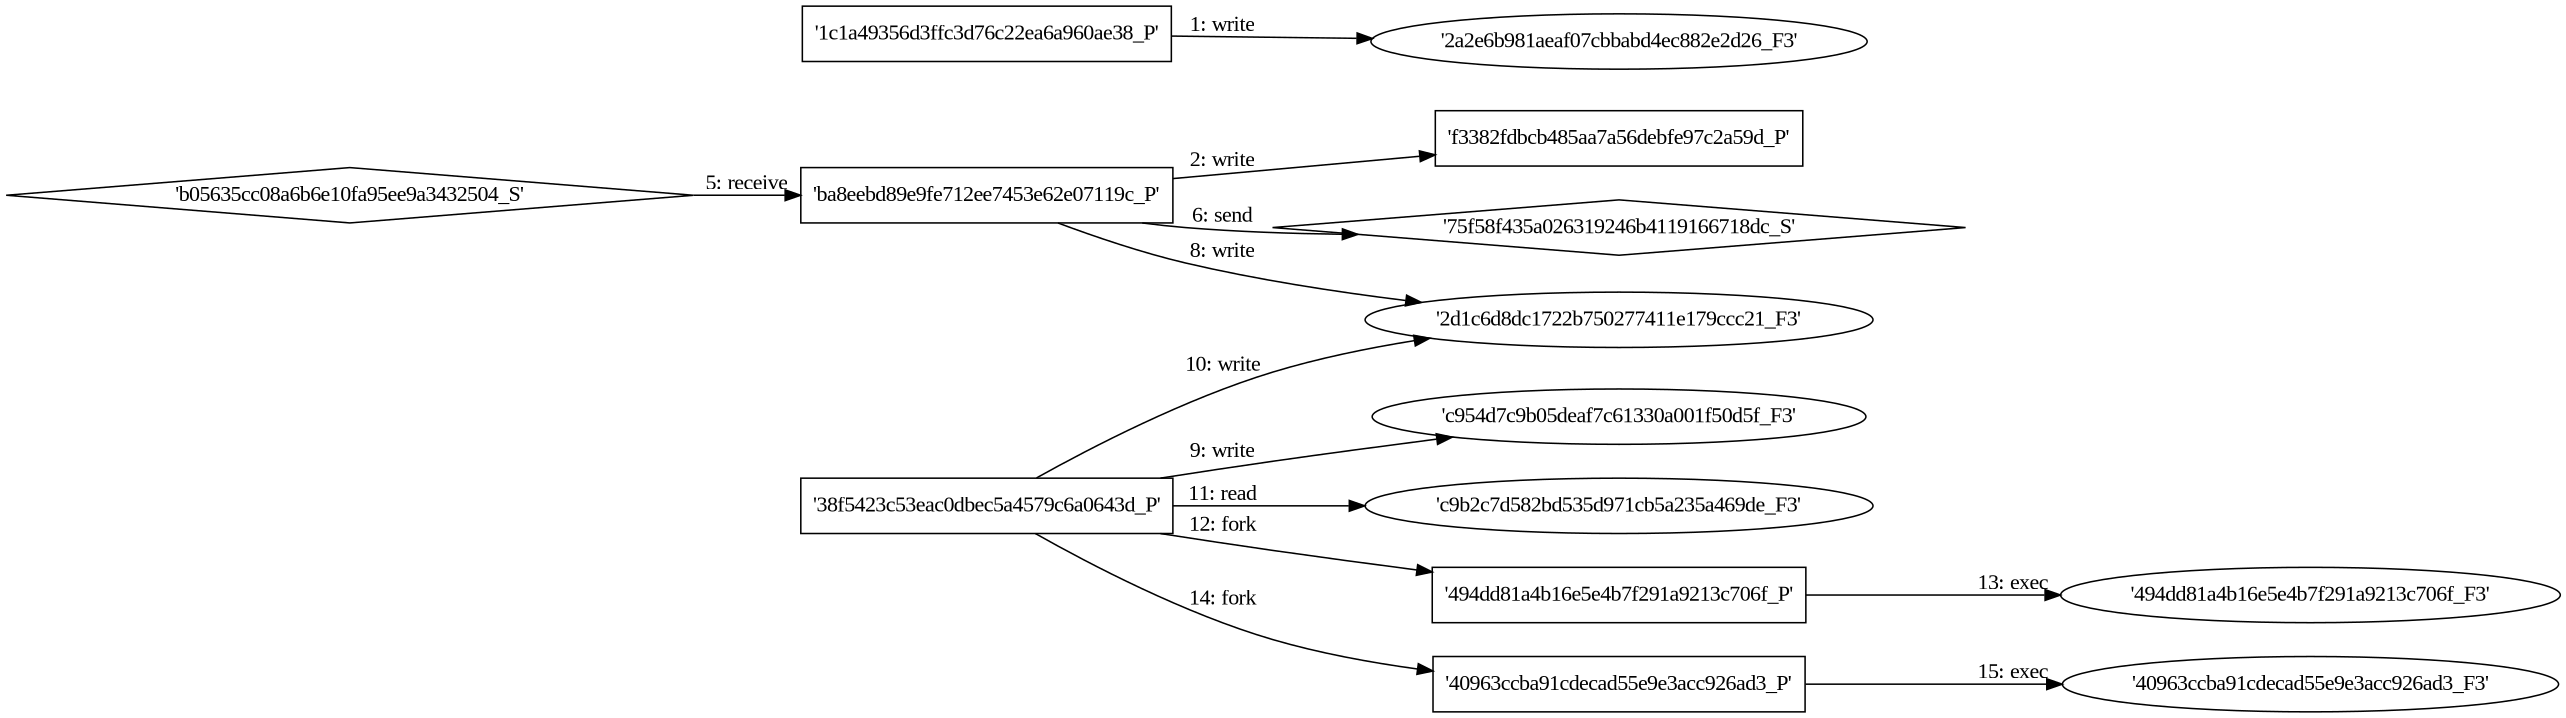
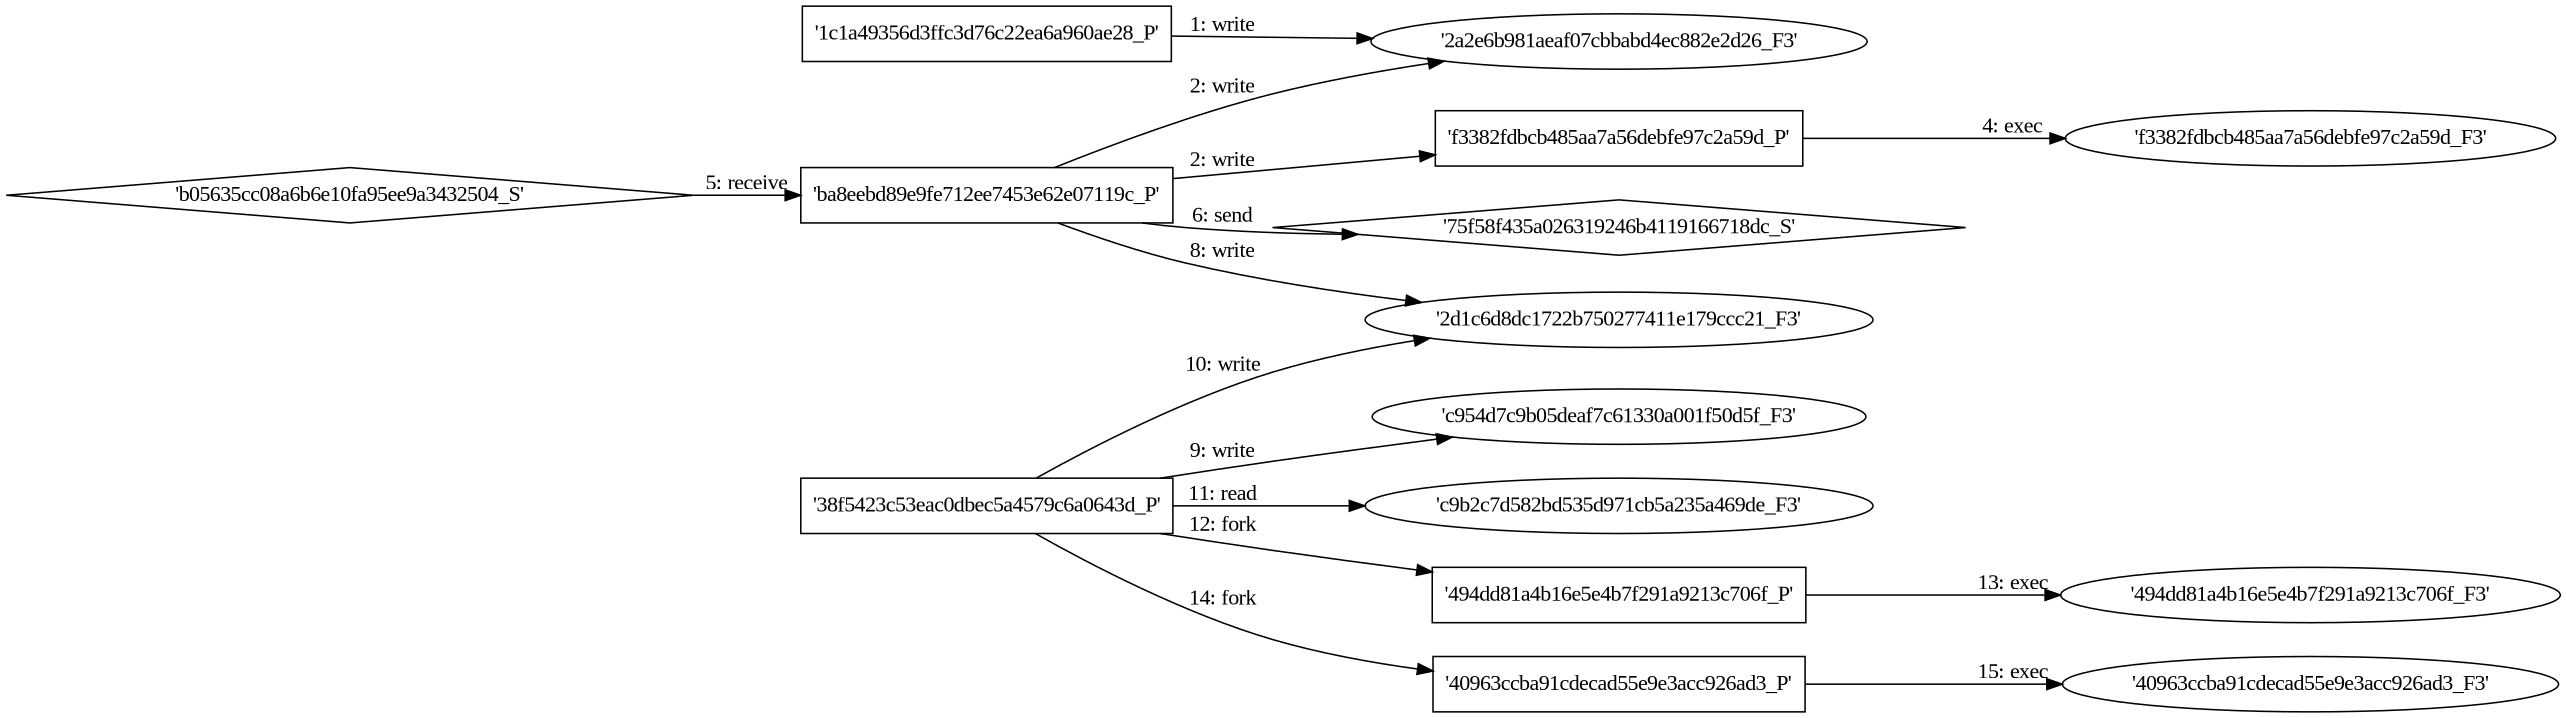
node "'1c1a49356d3ffc3d76c22ea6a960ae38_P'": label "'1c1a49356d3ffc3d76c22ea6a960ae38_P'" -> "'1c1a49356d3ffc3d76c22ea6a960ae28_P'"
edge "'ba8eebd89e9fe712ee7453e62e07119c_P'" -> "'2a2e6b981aeaf07cbbabd4ec882e2d26_F3'": added, label "2: write"
node "'f3382fdbcb485aa7a56debfe97c2a59d_F3'": added
